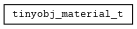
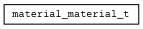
node "tinyobj_material_t": label "tinyobj_material_t" -> "material_material_t"
